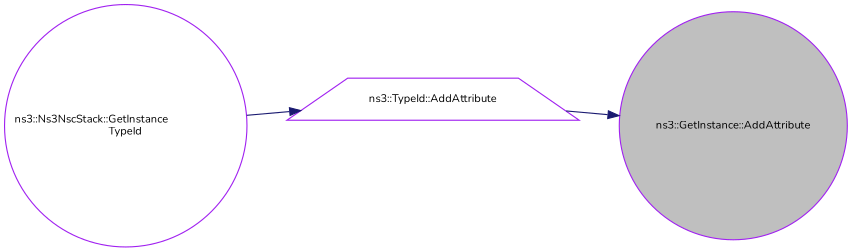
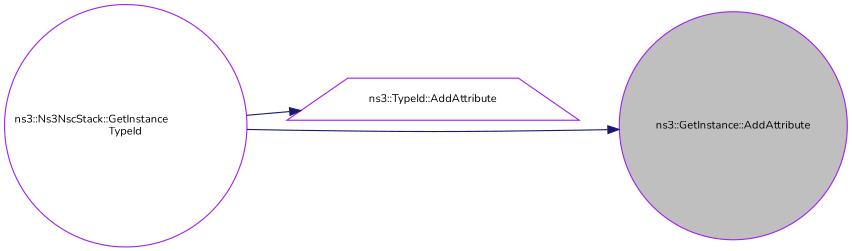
edge "ns3::TypeId::AddAttribute" -> "ns3::GetInstance::AddAttribute": now "ns3::Ns3NscStack::GetInstance TypeId" -> "ns3::GetInstance::AddAttribute"
